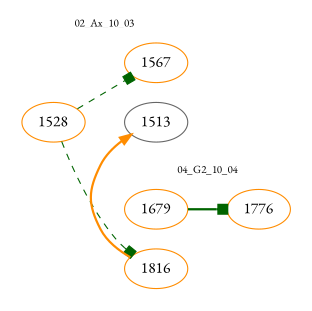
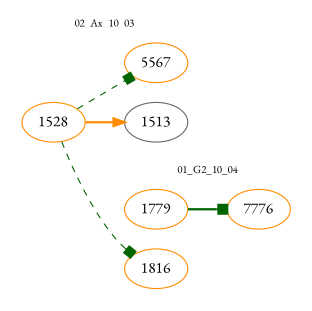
node "1567": label "1567" -> "5567"
cluster "04_G2_10_04": label "04_G2_10_04" -> "01_G2_10_04"
edge "1816" -> "1513": now "1528" -> "1513"
node "1679": label "1679" -> "1779"
node "1776": label "1776" -> "7776"
